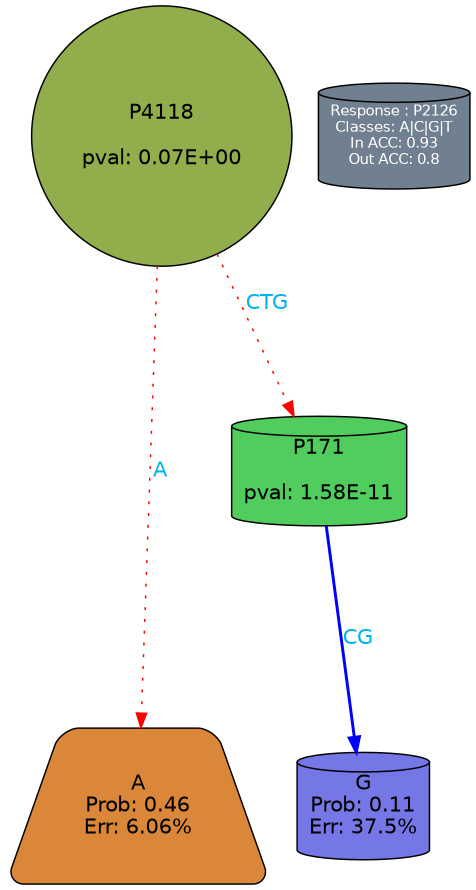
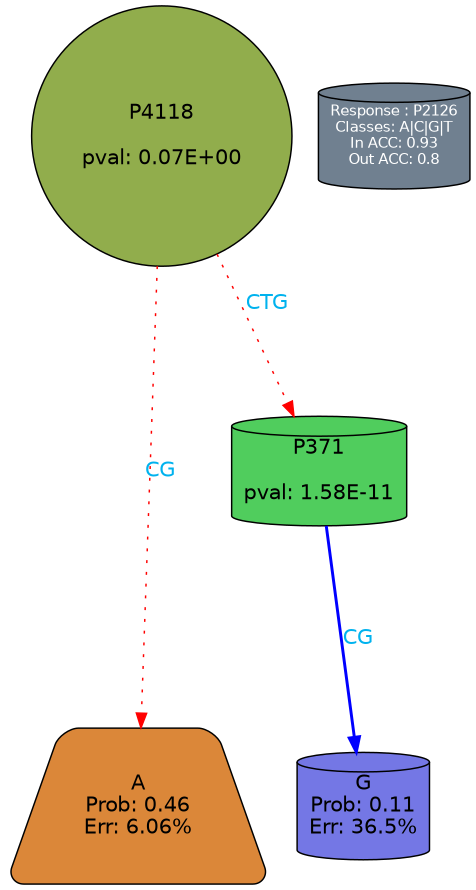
edge "P4118 pval: 0.07E+00" -> "A Prob: 0.46 Err: 6.06%": label "A" -> "CG"
node "P171 pval: 1.58E-11": label "P171 pval: 1.58E-11" -> "P371 pval: 1.58E-11"
node "G Prob: 0.11 Err: 37.5%": label "G Prob: 0.11 Err: 37.5%" -> "G Prob: 0.11 Err: 36.5%"
